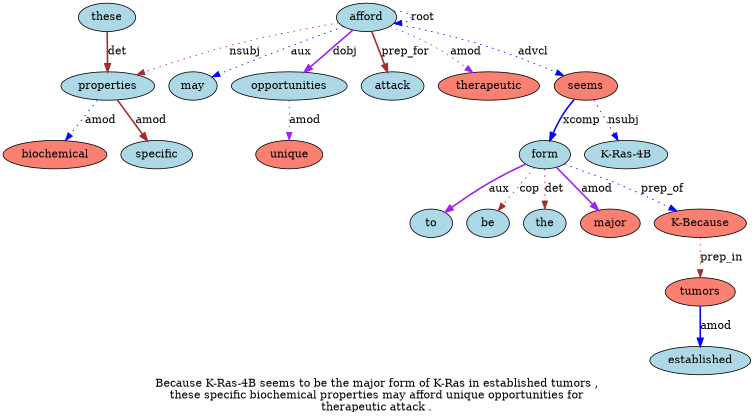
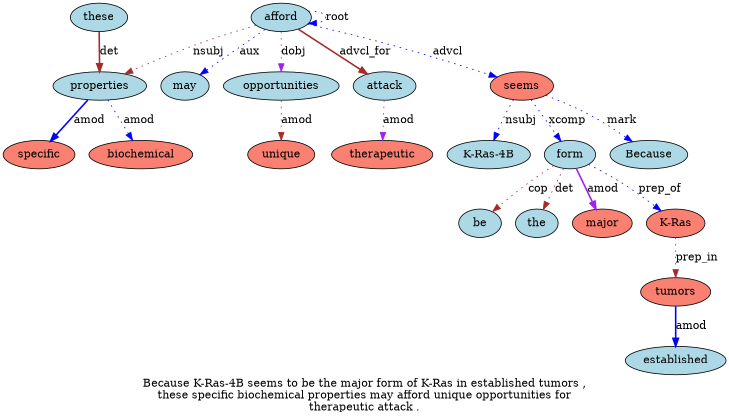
edge "afford" -> "therapeutic": now "attack" -> "therapeutic"
edge "afford" -> "opportunities": style bold -> dotted
edge "afford" -> "attack": label "prep_for" -> "advcl_for"
edge "opportunities" -> "unique": color purple -> brown
edge "seems" -> "form": style bold -> dotted
edge "properties" -> "specific": color brown -> blue
node "specific": fillcolor lightblue -> salmon
node "Because": added
node "to": removed
node "K-Because": label "K-Because" -> "K-Ras"
